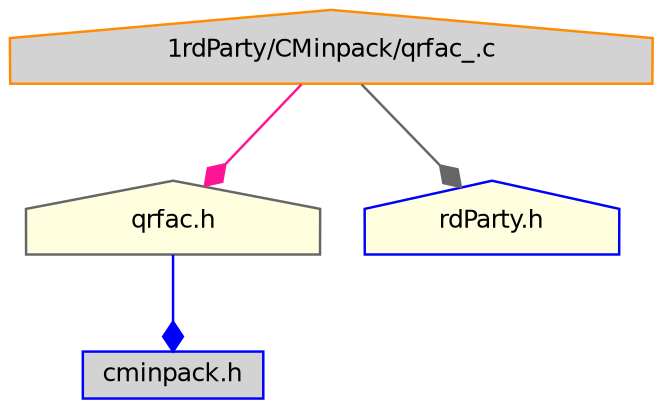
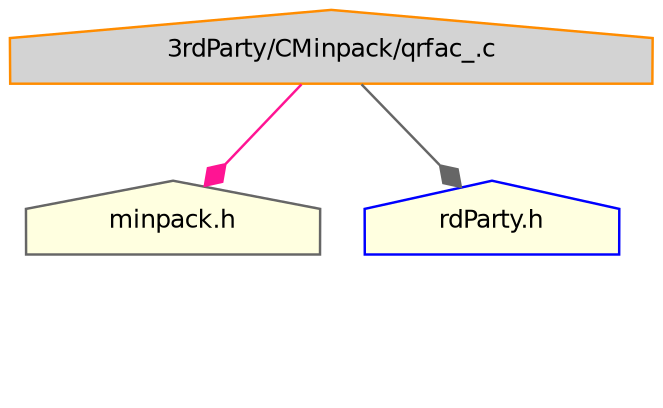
node "1rdParty/CMinpack/qrfac_.c": label "1rdParty/CMinpack/qrfac_.c" -> "3rdParty/CMinpack/qrfac_.c"
node "qrfac.h": label "qrfac.h" -> "minpack.h"
node "cminpack.h": removed
